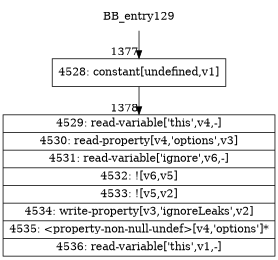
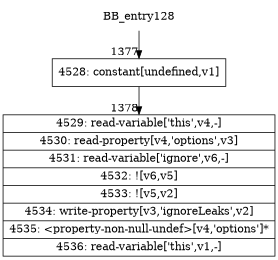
node "BB_entry129": label "BB_entry129" -> "BB_entry128"
